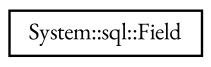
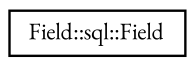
node "System::sql::Field": label "System::sql::Field" -> "Field::sql::Field"
